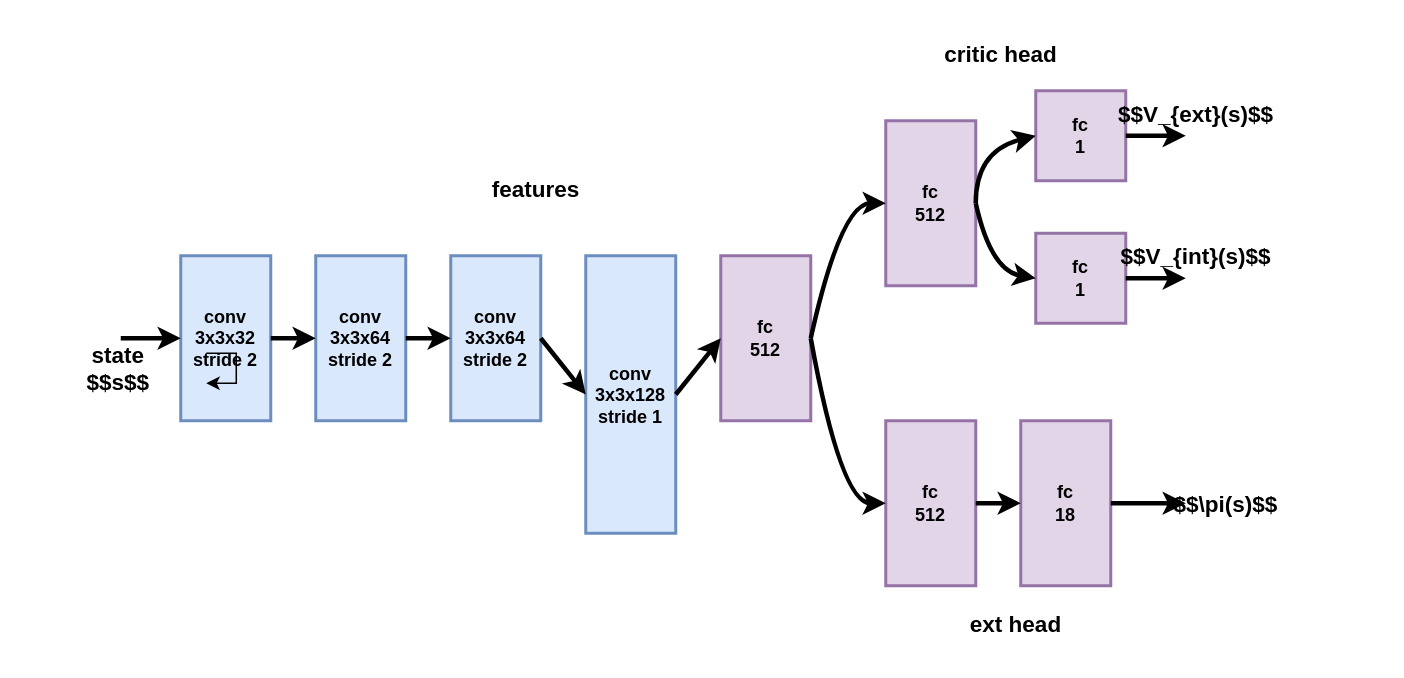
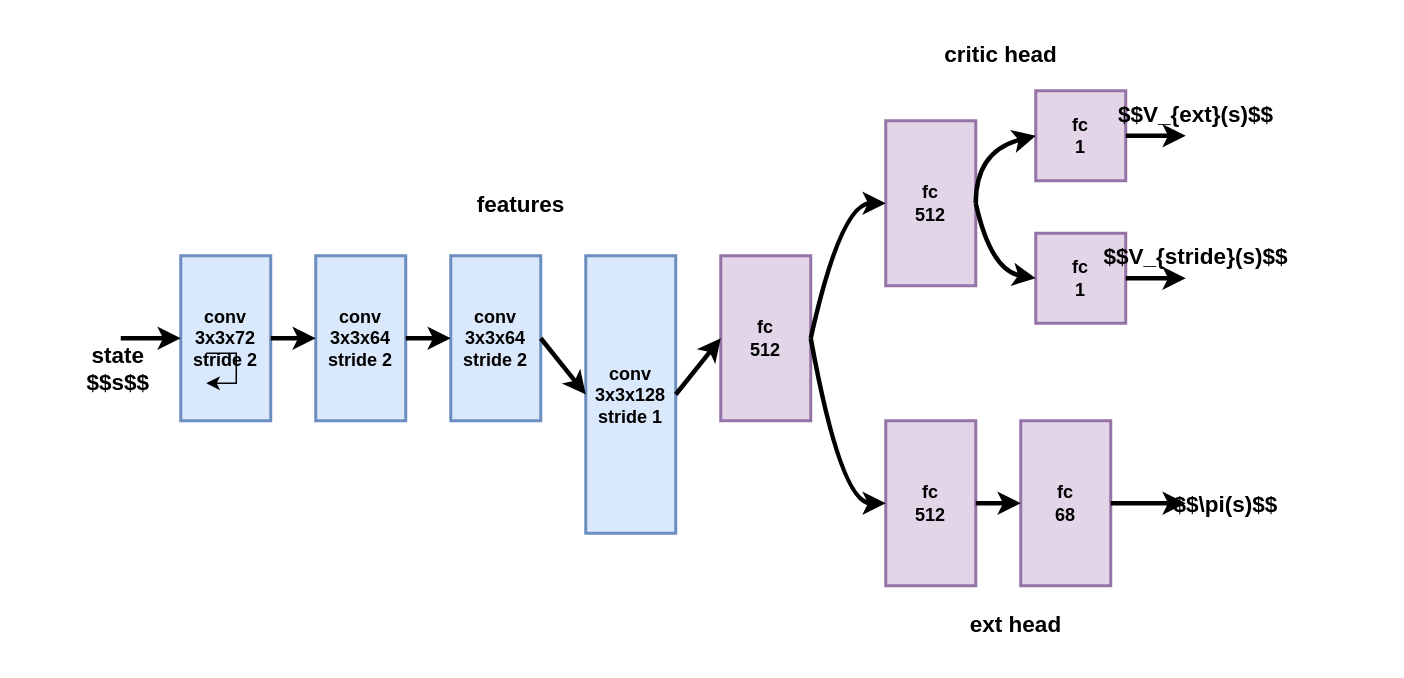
node "features": moved (536, 188) -> (521, 203)
node "$$V_{int}(s)$$": label "$$V_{int}(s)$$" -> "$$V_{stride}(s)$$"
node "conv 3x3x32 stride 2": label "conv 3x3x32 stride 2" -> "conv 3x3x72 stride 2"
node "fc 18": label "fc 18" -> "fc 68"
